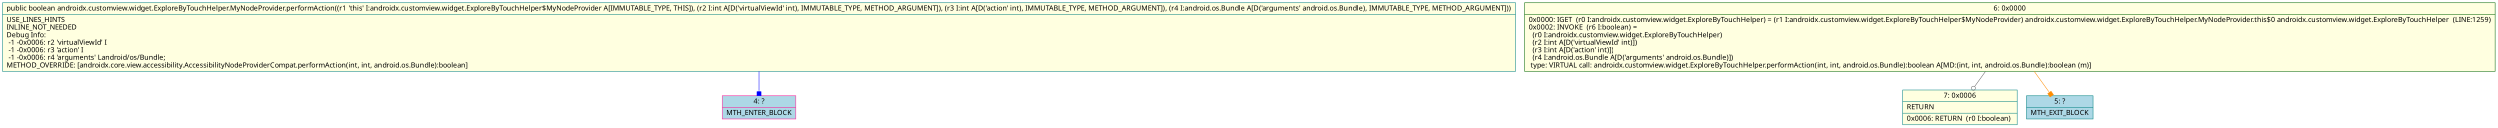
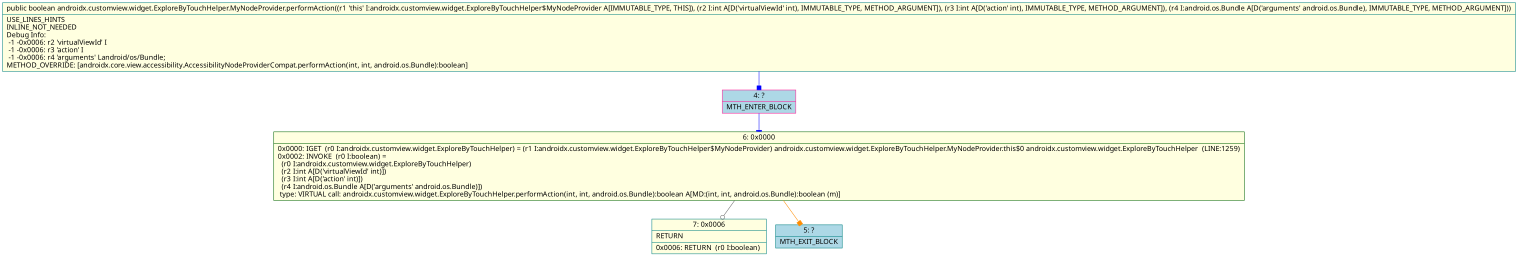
node "6: 0x0000": text "0x0002: INVOKE  (r6 I:boolean) =" -> "0x0002: INVOKE  (r0 I:boolean) ="
edge "4: ?" -> "6: 0x0000": added
